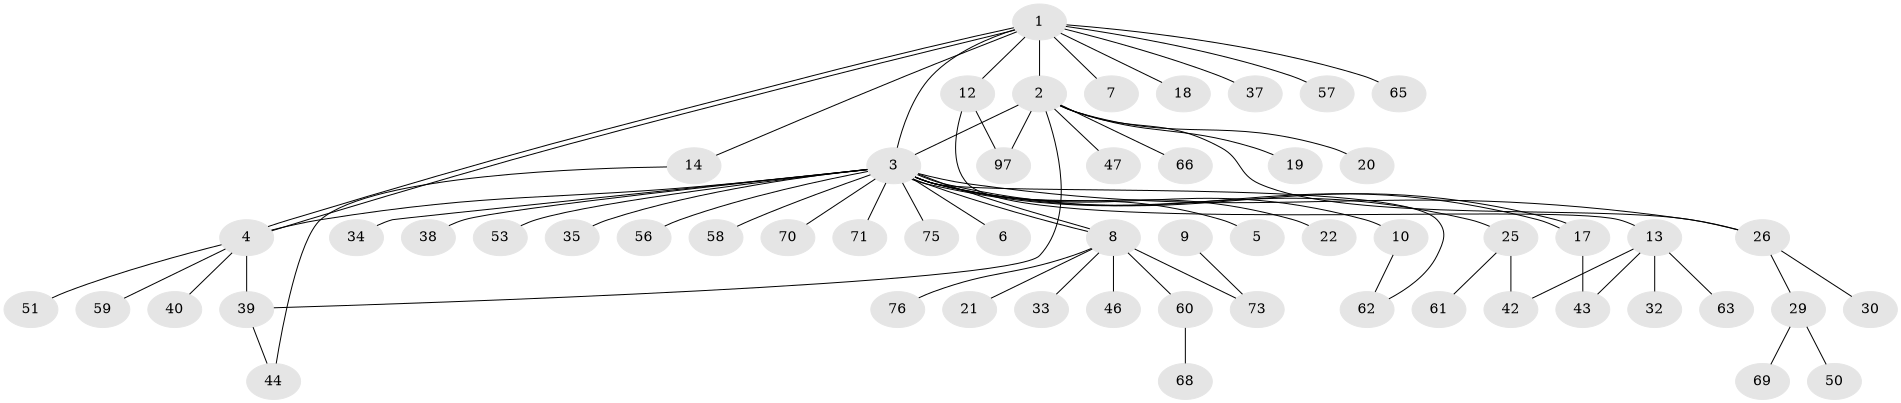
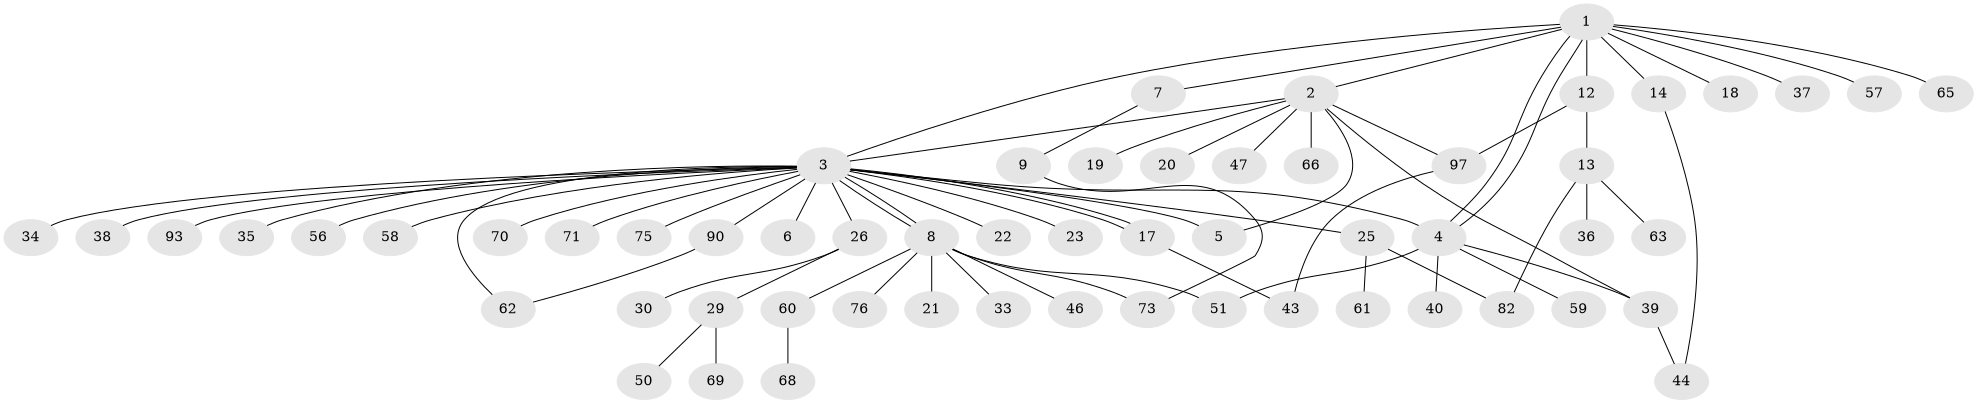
edge "7" -- "9": added
edge "2" -- "26": now "2" -- "5"
node "53": label "53" -> "93"
node "23": added
node "10": label "10" -> "90"
edge "8" -- "51": added
edge "13" -- "43": now "97" -- "43"
node "42": label "42" -> "82"
node "32": label "32" -> "36"
